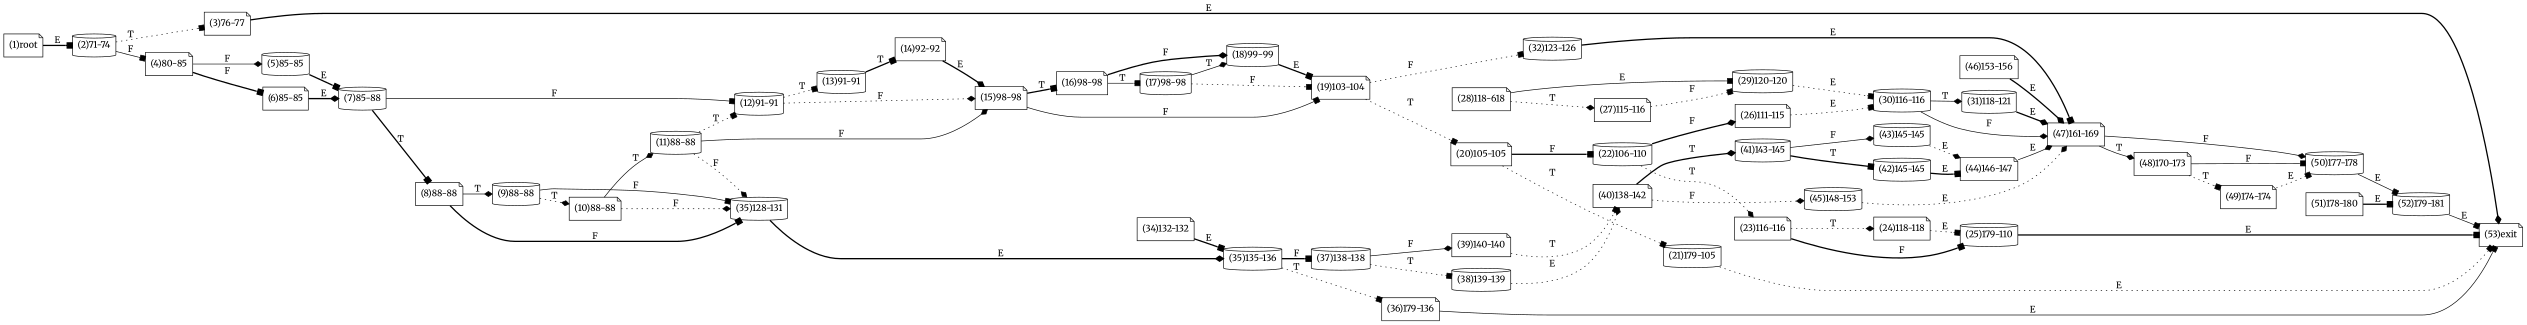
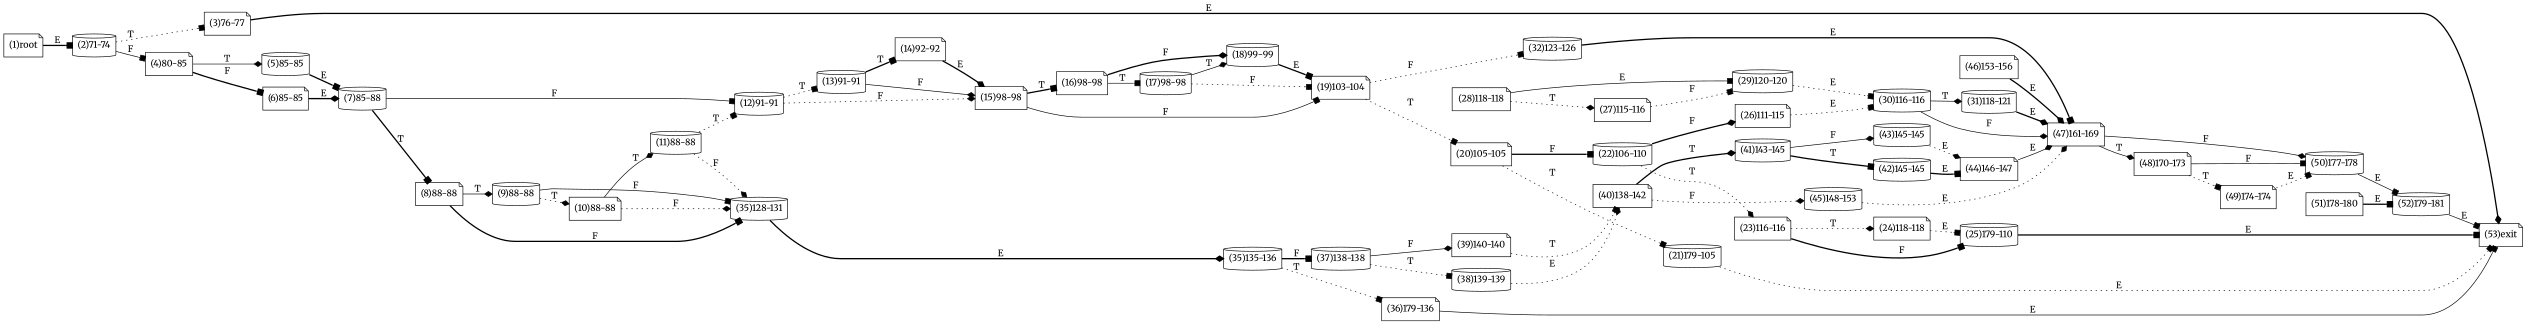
edge "(4)80-85" -> "(5)85-85": label "F" -> "T"
node "(28)118-618": label "(28)118-618" -> "(28)118-118"
edge "(11)88-88" -> "(15)98-98": now "(13)91-91" -> "(15)98-98"
node "(34)132-132": removed
